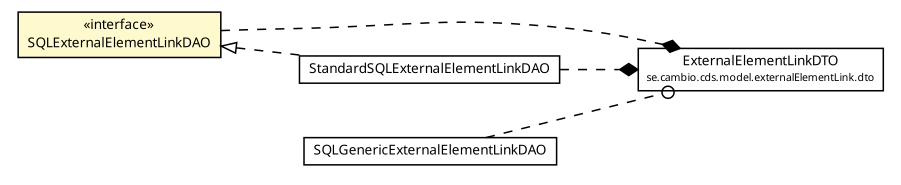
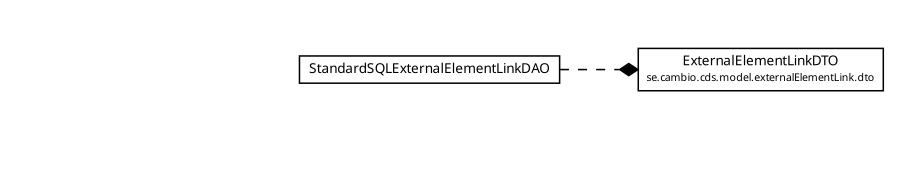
node "SQLExternalElementLinkDAO": removed
node "SQLGenericExternalElementLinkDAO": removed
